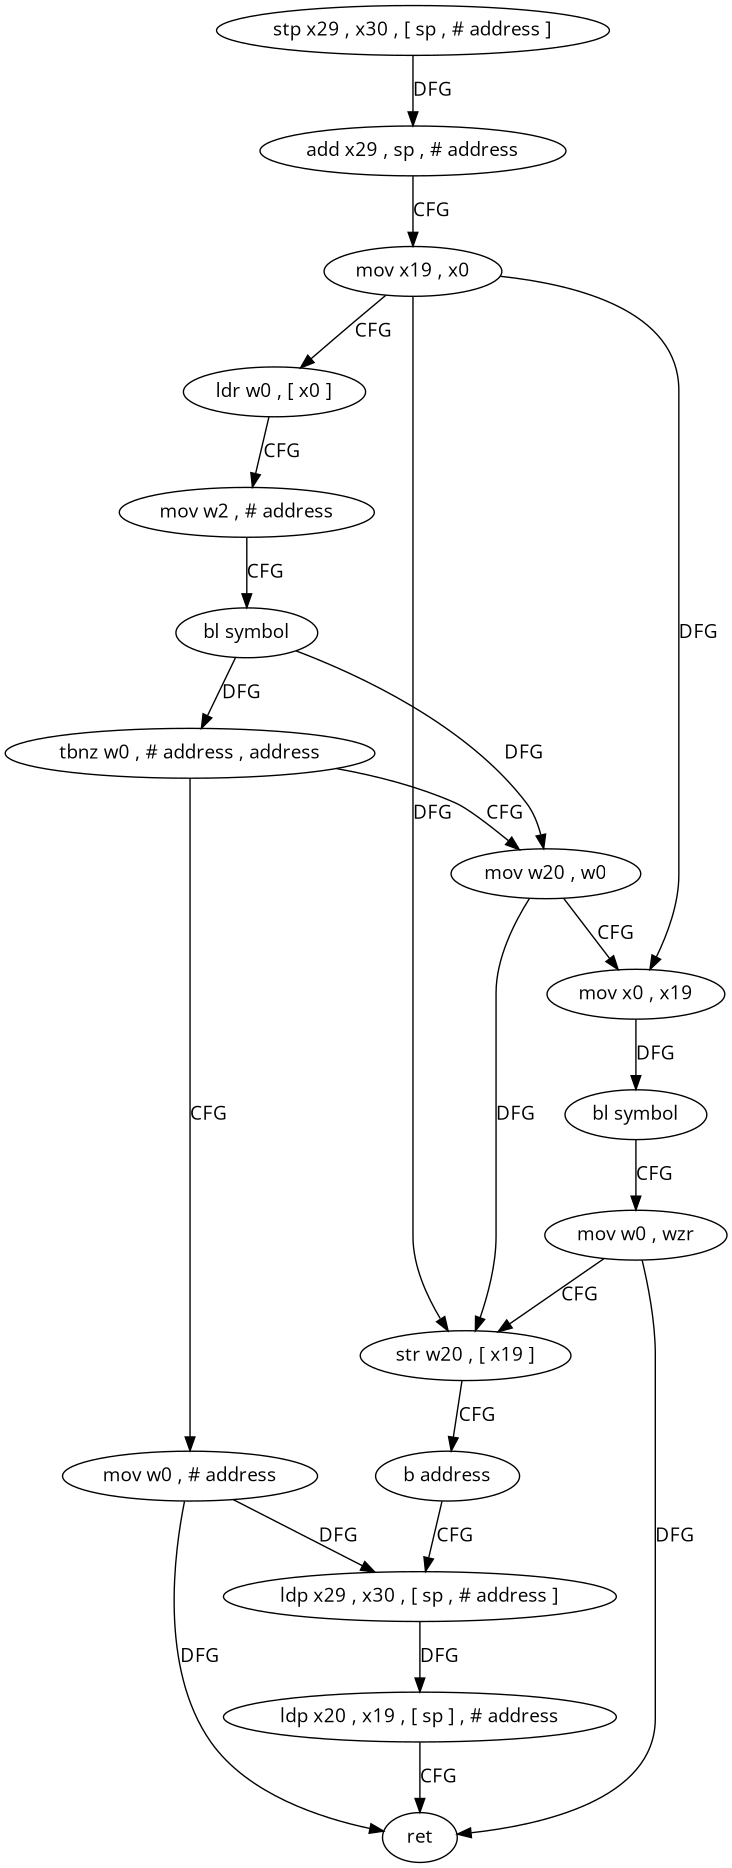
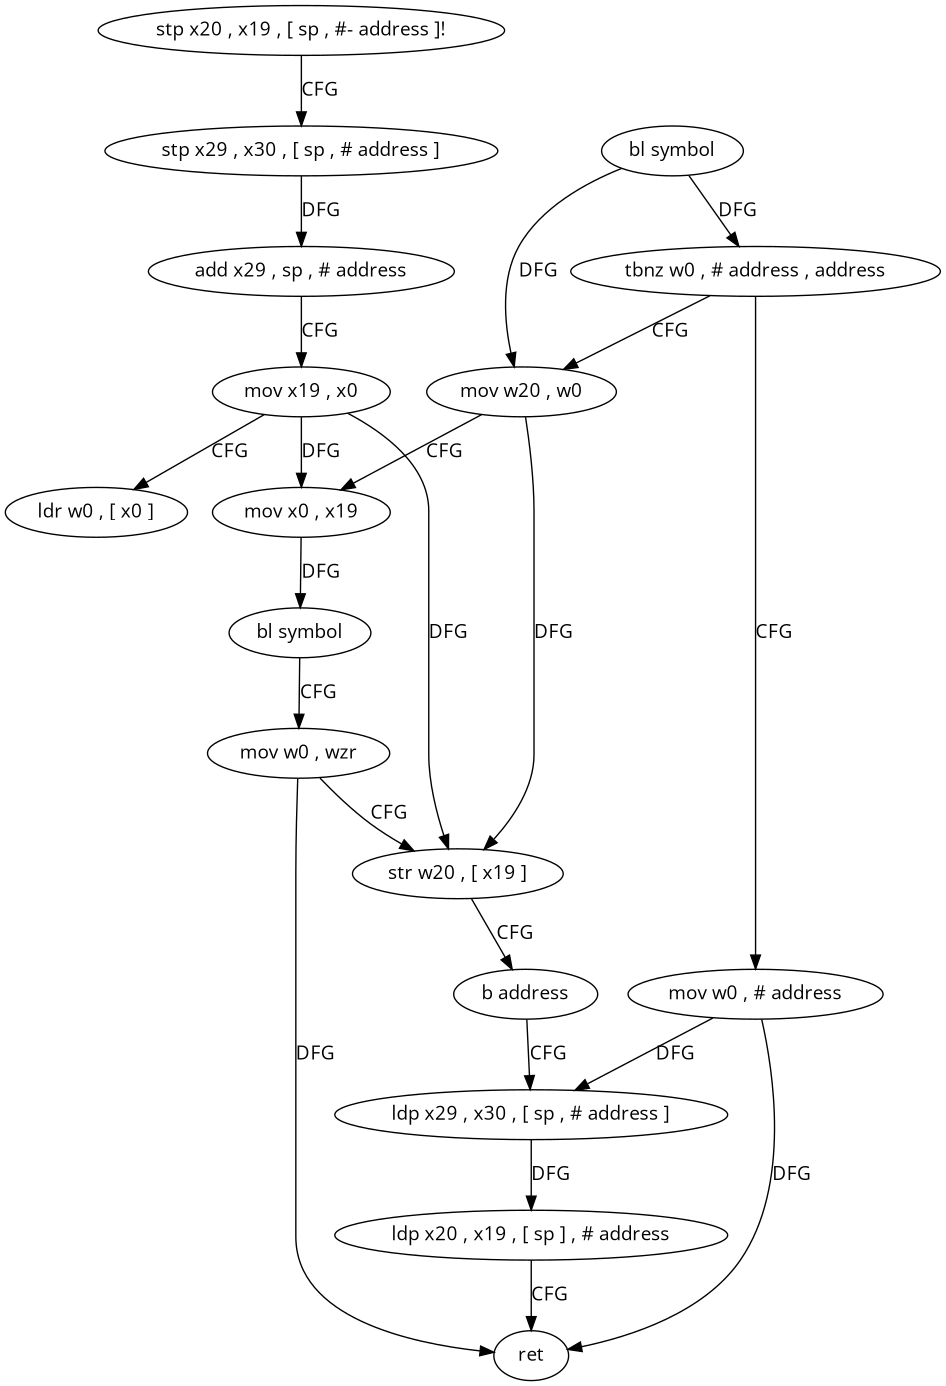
node "stp x20 , x19 , [ sp , #- address ]!": added
node "mov w2 , # address": removed
